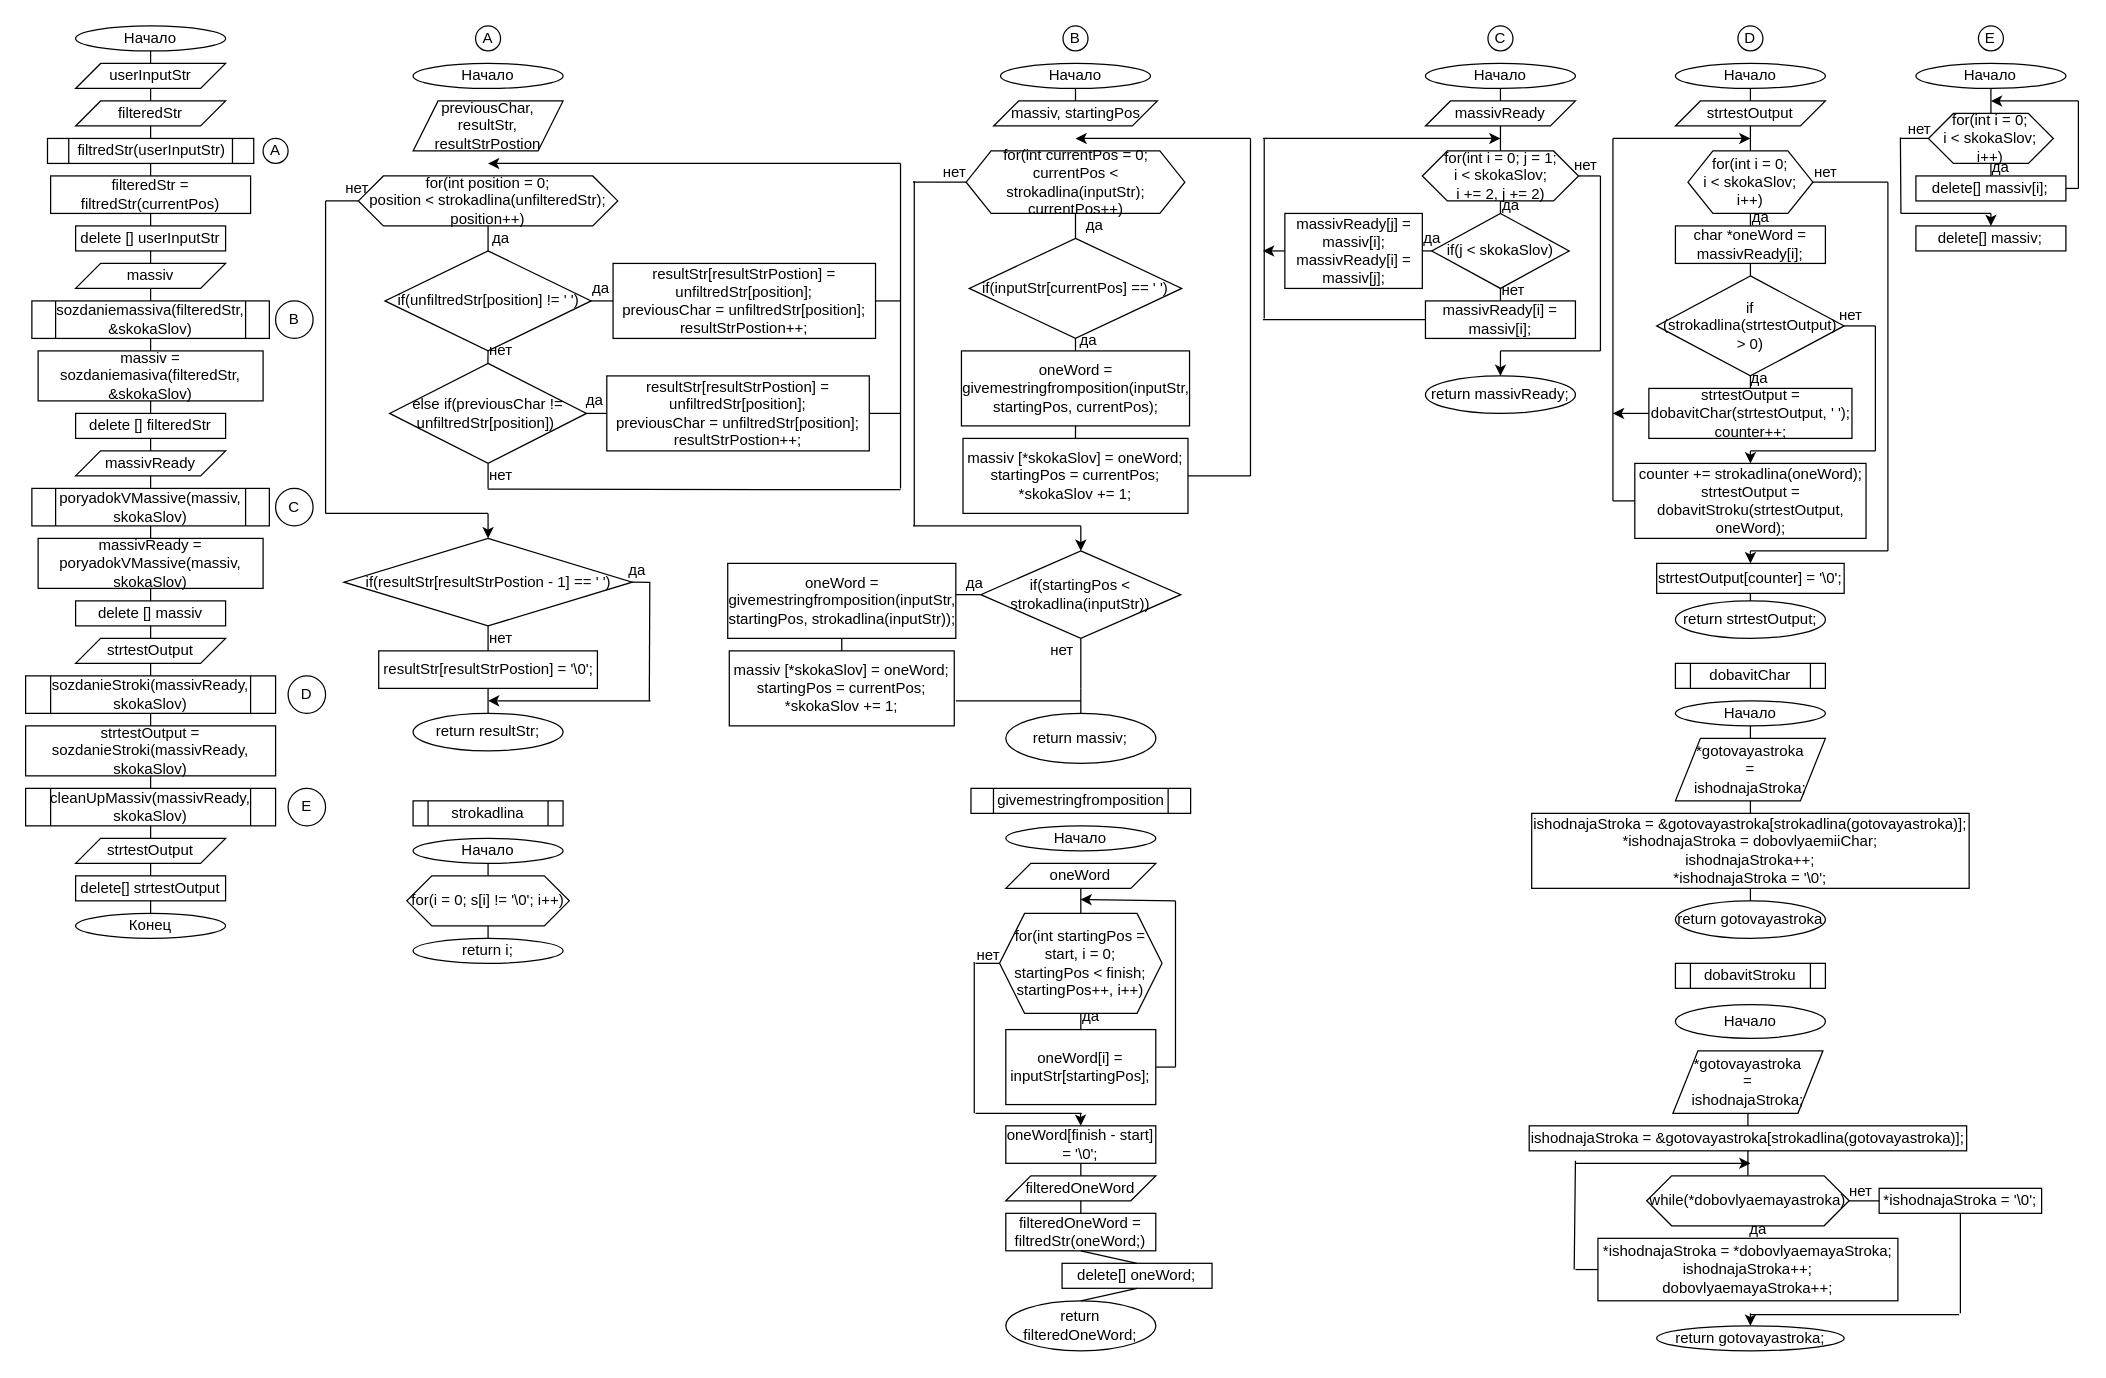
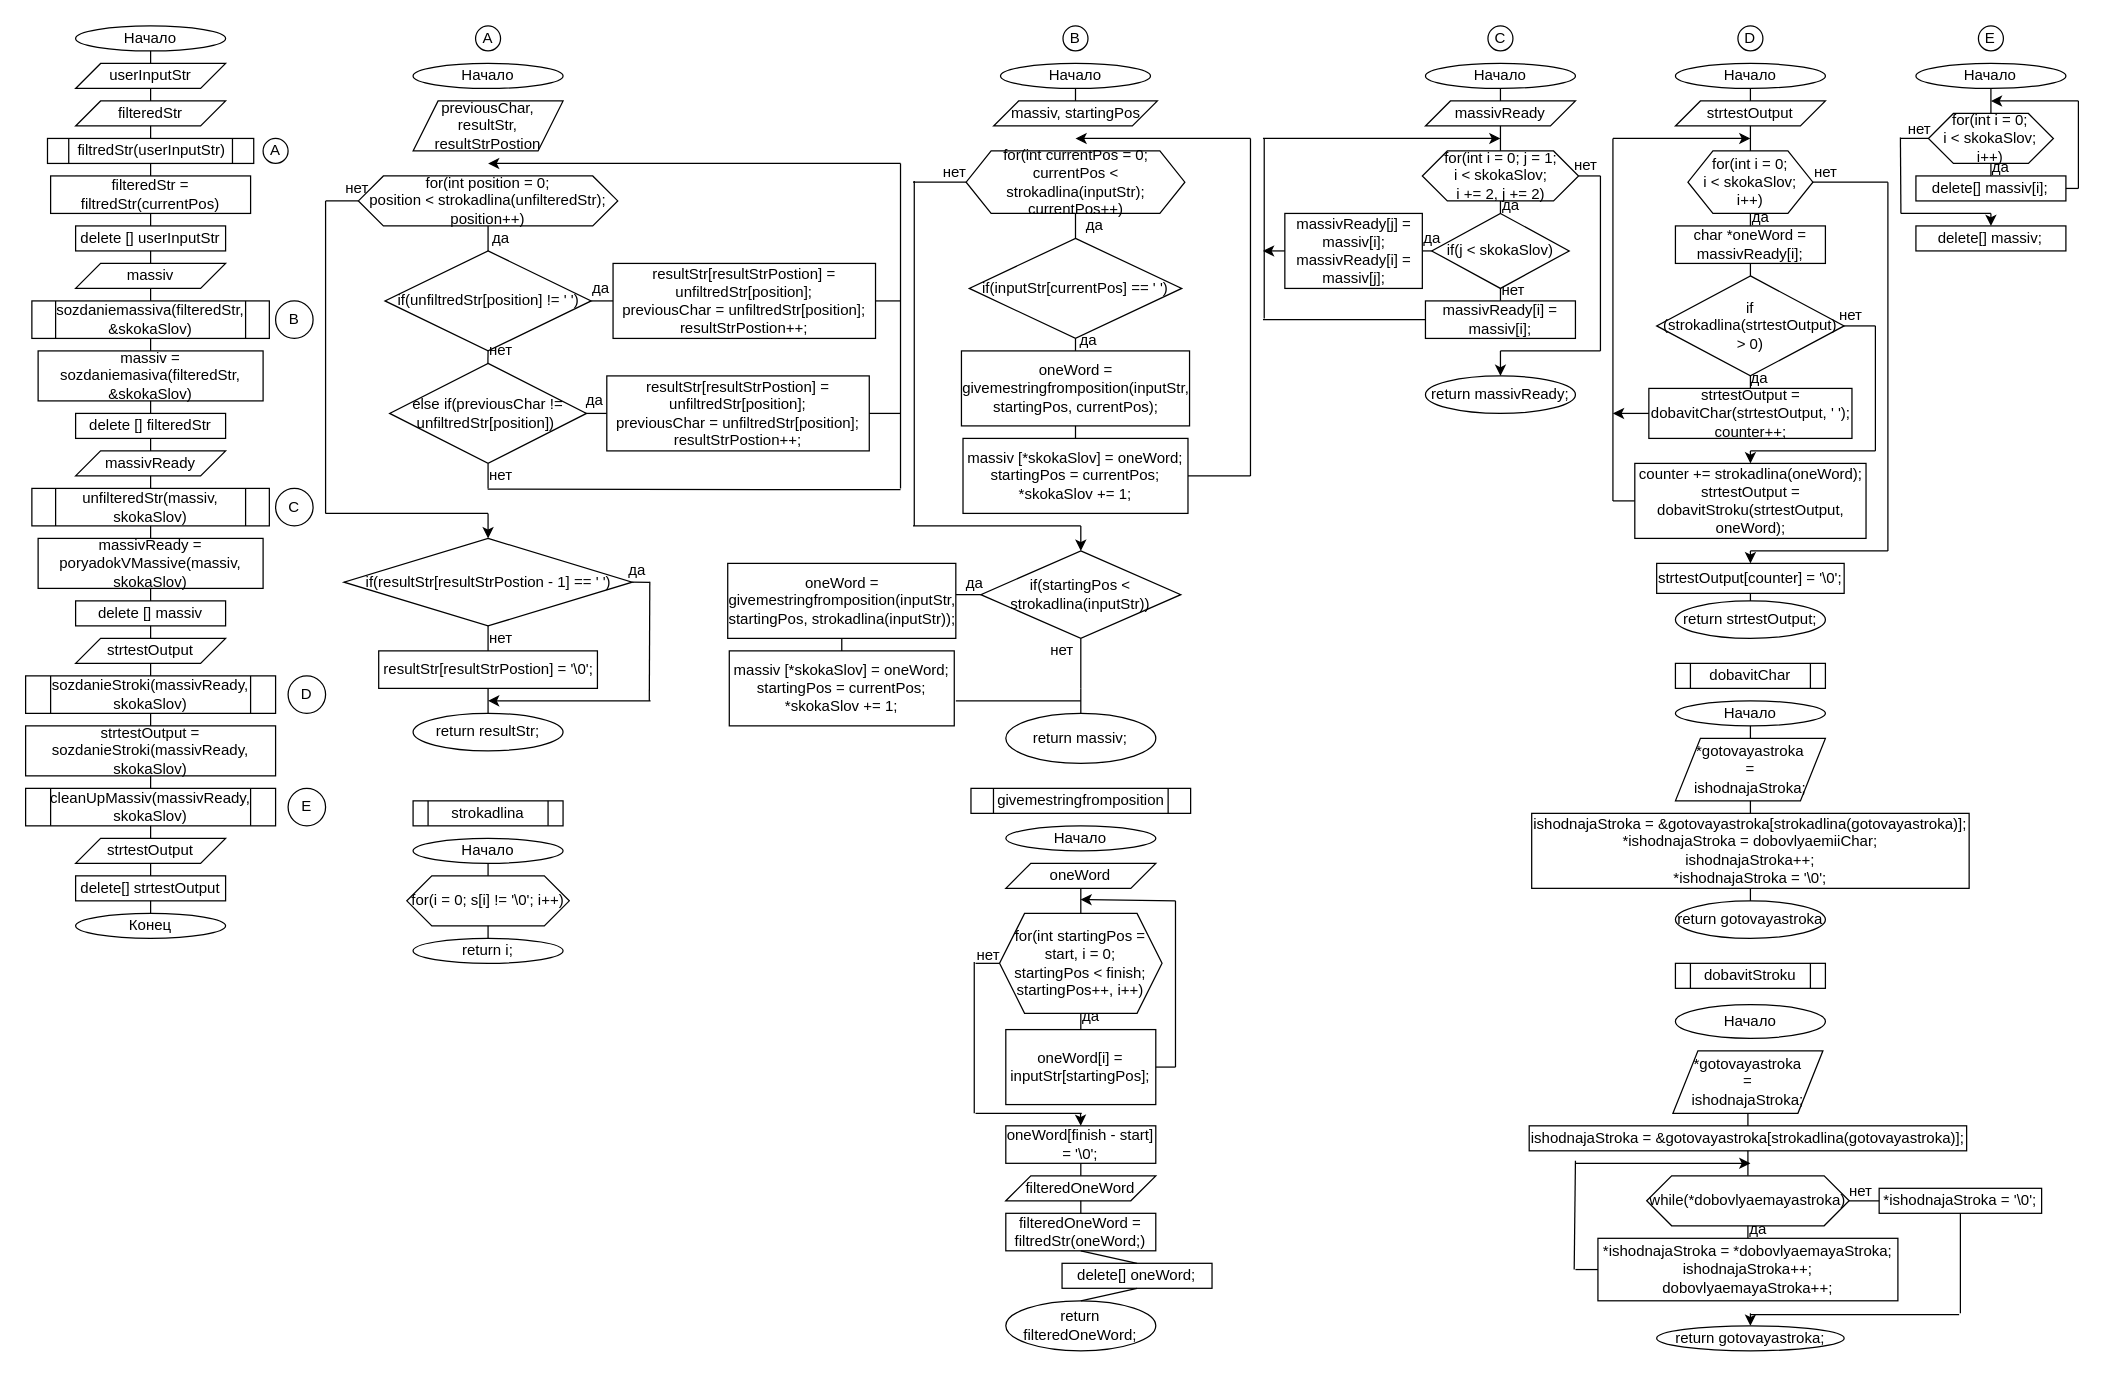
node "poryadokVMassive(massiv, skokaSlov)": label "poryadokVMassive(massiv, skokaSlov)" -> "unfilteredStr(massiv, skokaSlov)"
edge "while(*dobovlyaemayastroka)" -- "*ishodnajaStroka = *dobovlyaemayaStroka; ishodnajaStroka++; dobovlyaemayaStroka++;": added
